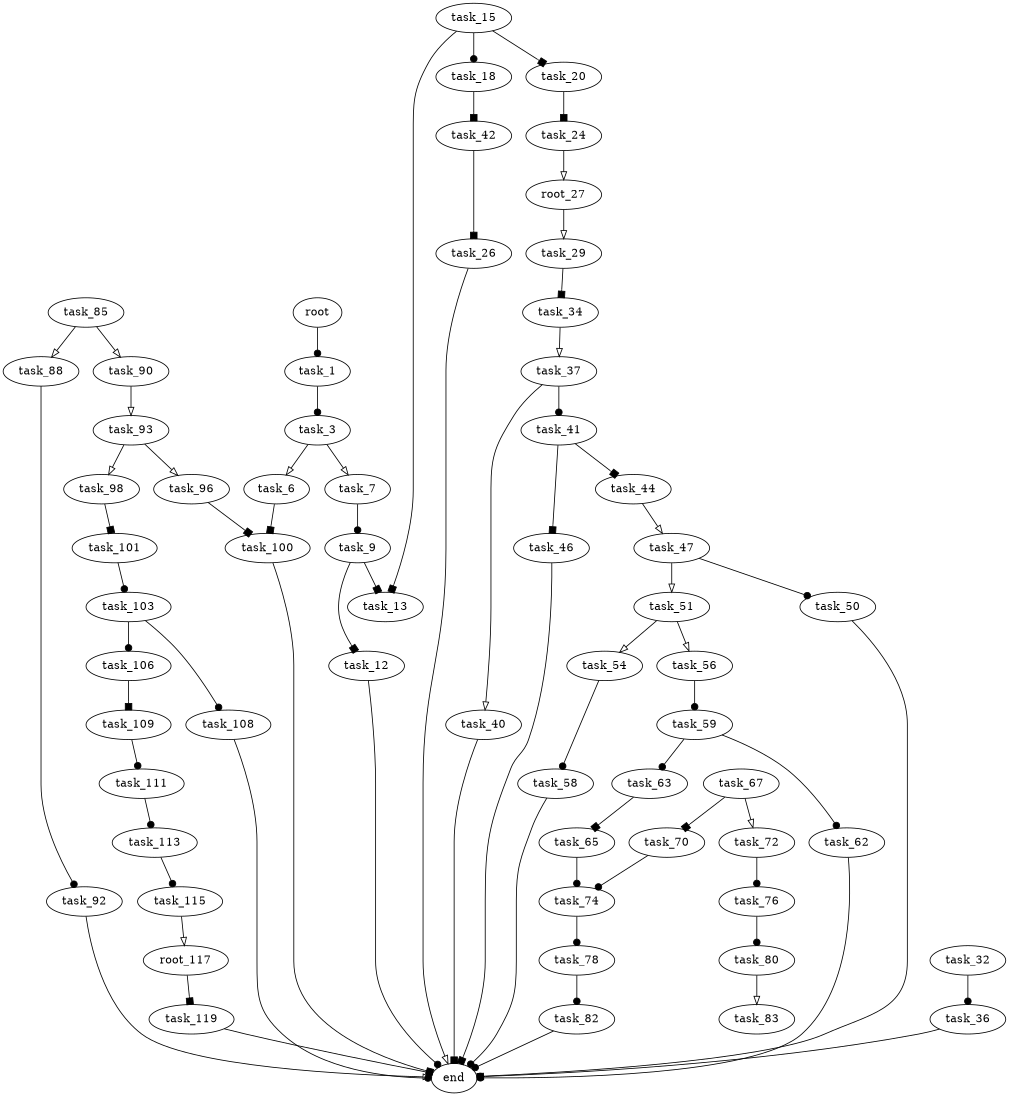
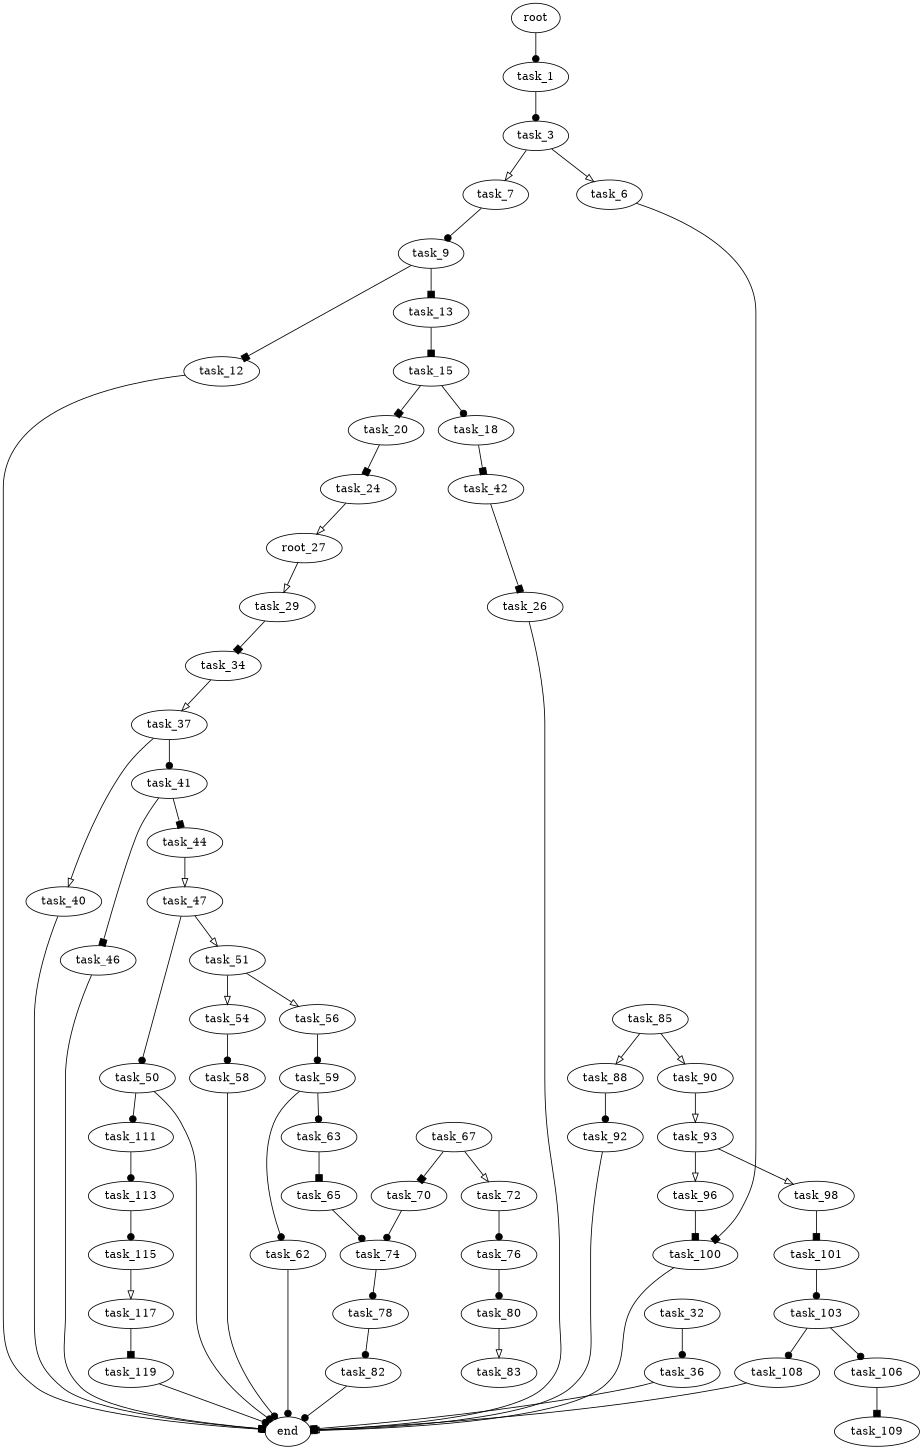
edge "task_15" -> "task_13": reversed
edge "task_109" -> "task_111": now "task_50" -> "task_111"
node "root_117": label "root_117" -> "task_117"
